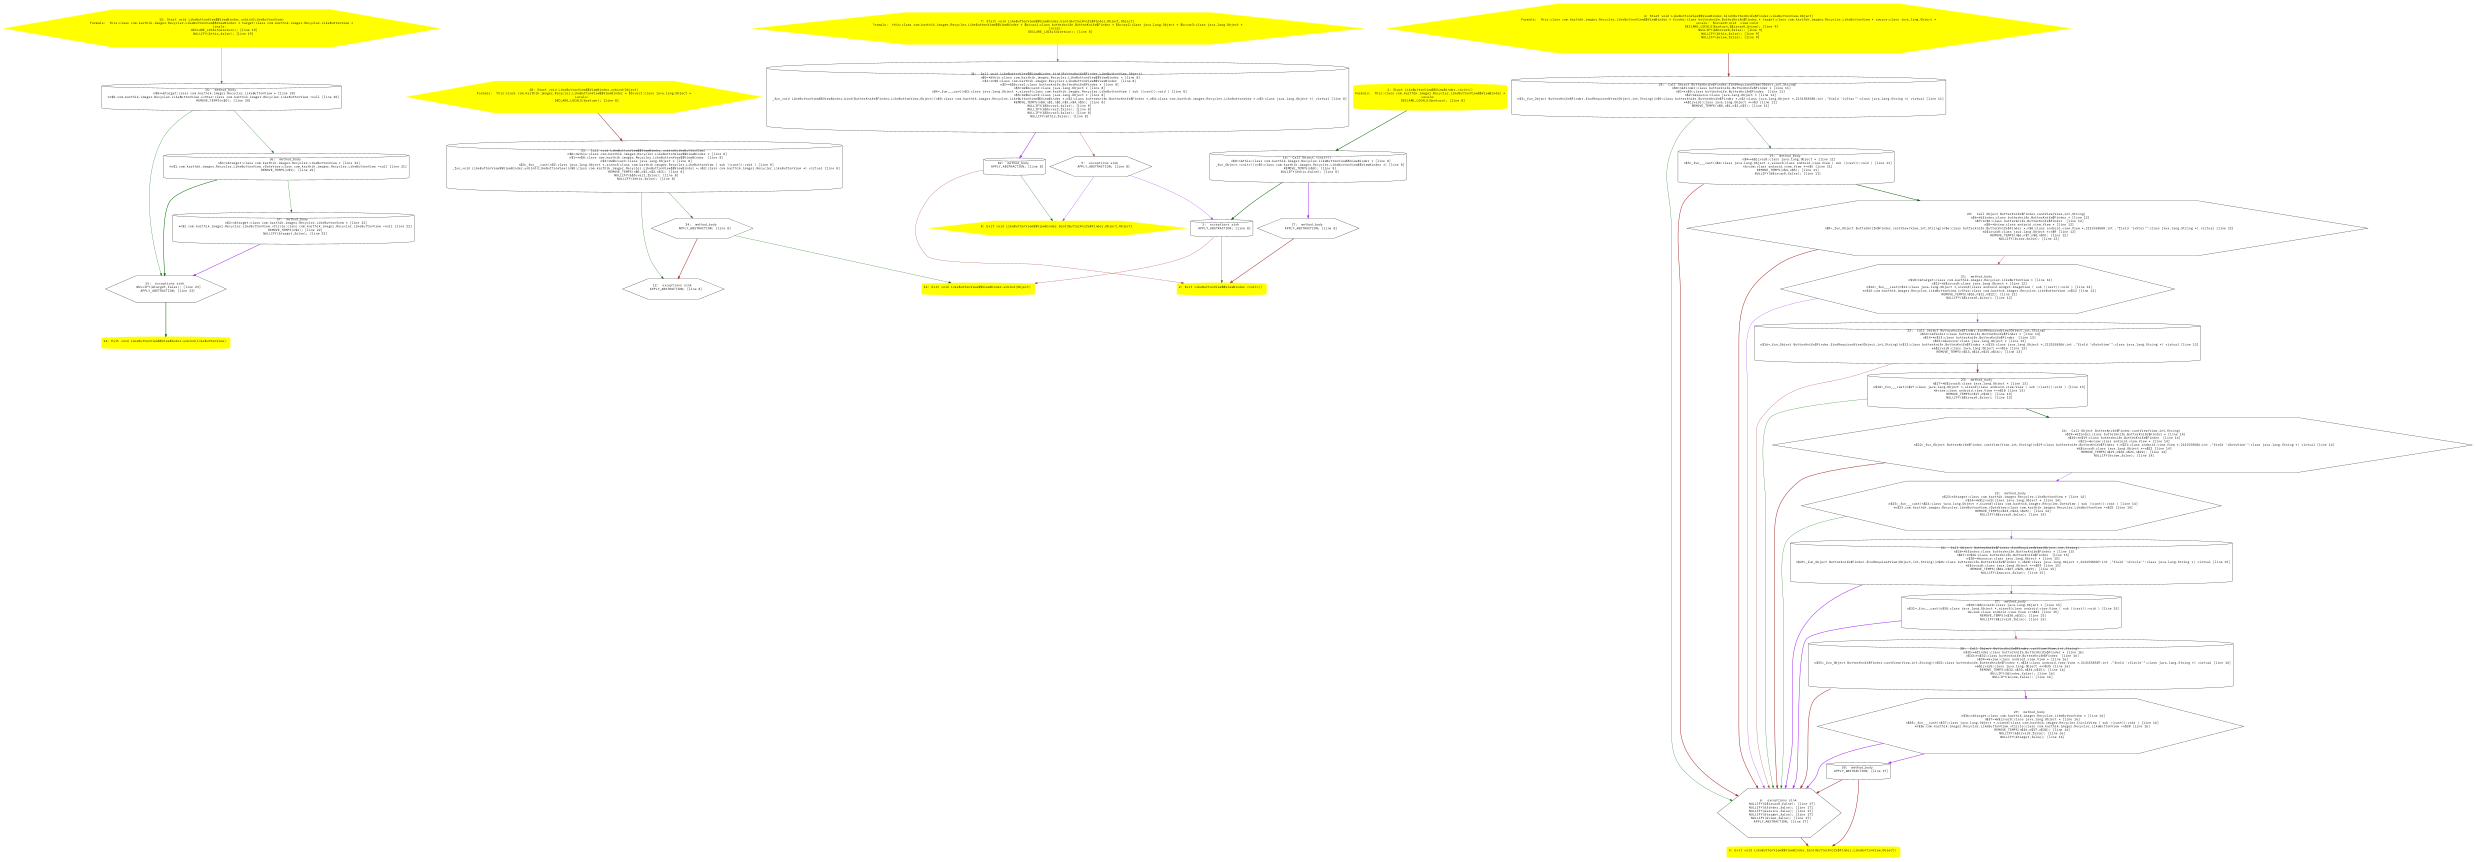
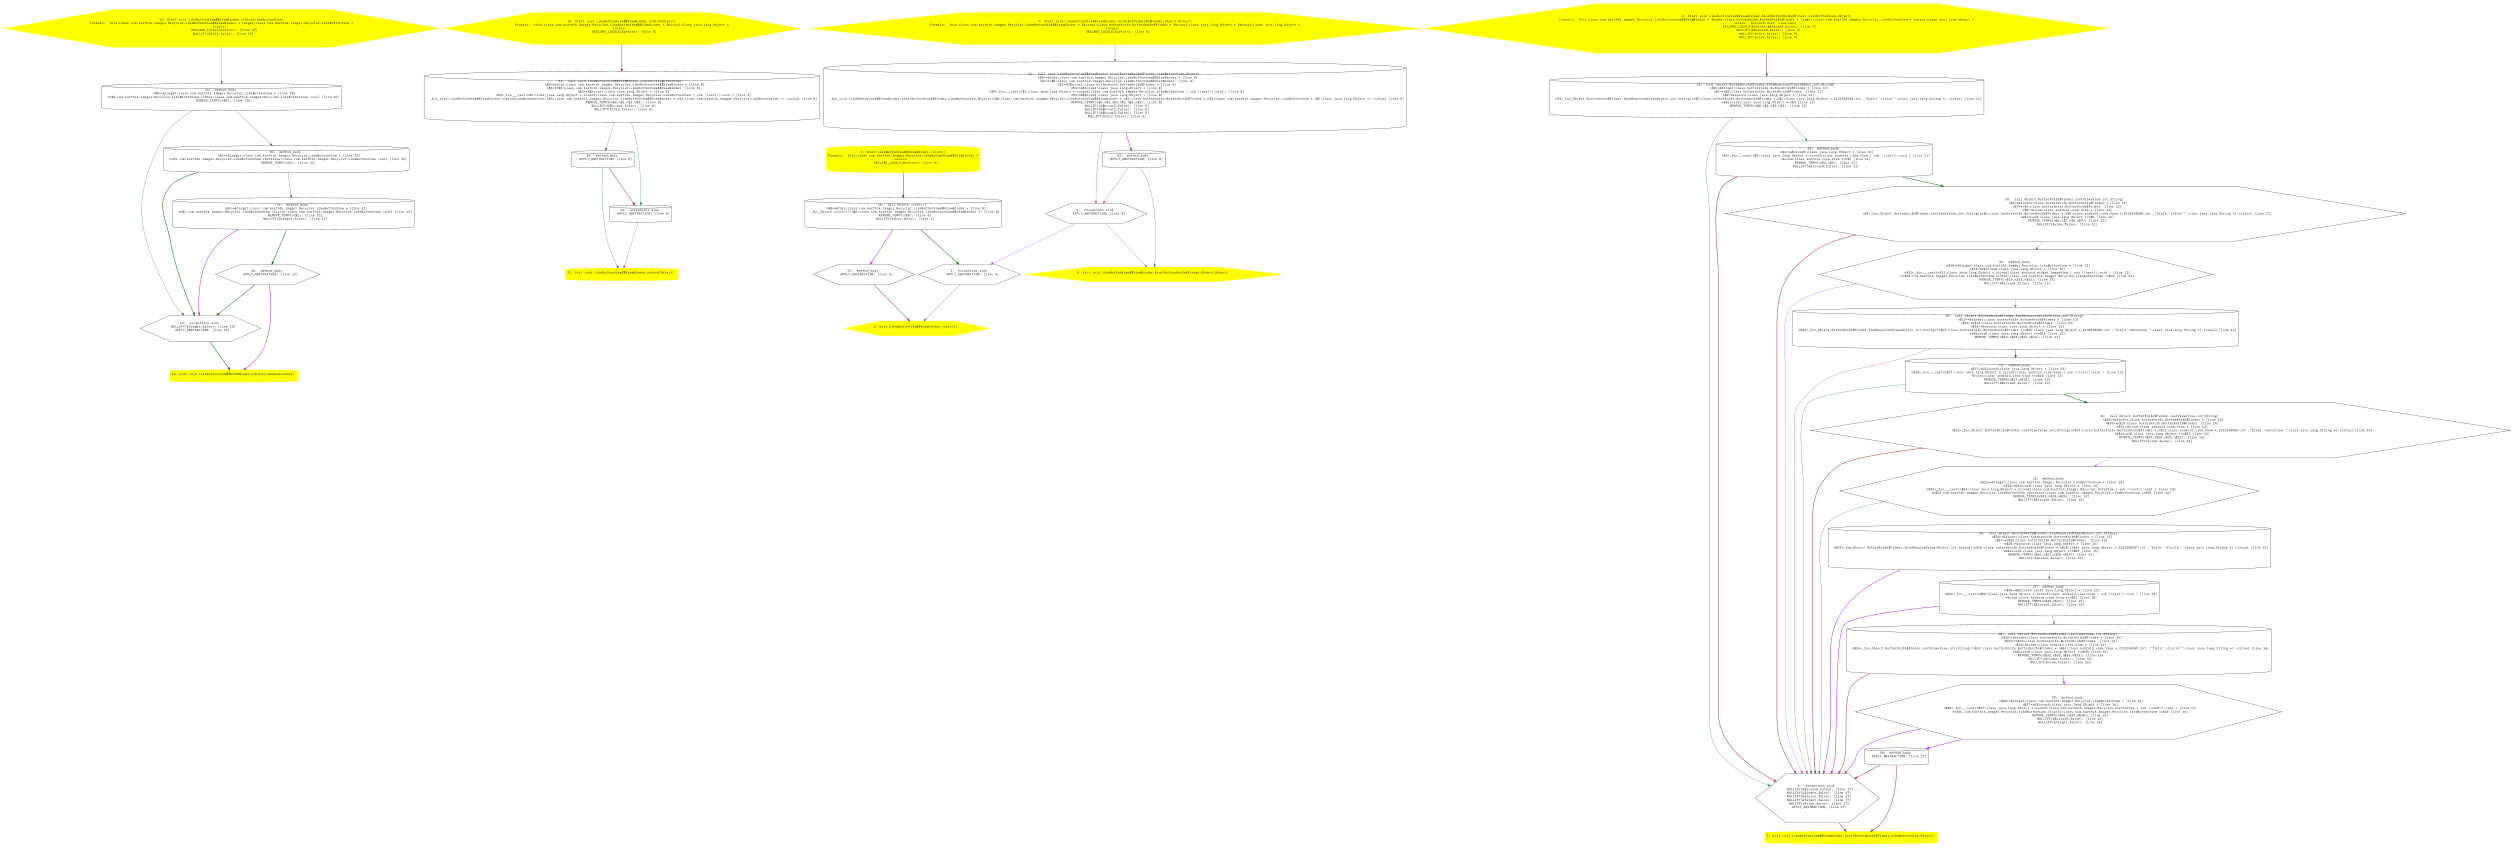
node "34:  method_body APPLY_ABSTRACTION; [line 8]": shape hexagon -> cylinder
node "3:  exceptions sink APPLY_ABSTRACTION; [line 8]": shape cylinder -> hexagon
edge "82:  method_body APPLY_ABSTRACTION; [line 8]" -> "2: Exit LikeButtonView$$ViewBinder.<init>()": now "82:  method_body APPLY_ABSTRACTION; [line 8]" -> "9:  exceptions sink APPLY_ABSTRACTION; [line 8]"
edge "3:  exceptions sink APPLY_ABSTRACTION; [line 8]" -> "11: Exit void LikeButtonView$$ViewBinder.unbind(Object)": now "12:  exceptions sink APPLY_ABSTRACTION; [line 8]" -> "11: Exit void LikeButtonView$$ViewBinder.unbind(Object)"
node "38:  method_body APPLY_ABSTRACTION; [line 23]": added
node "12:  exceptions sink APPLY_ABSTRACTION; [line 8]": shape hexagon -> cylinder
node "2: Exit LikeButtonView$$ViewBinder.<init>()": shape cylinder -> hexagon
